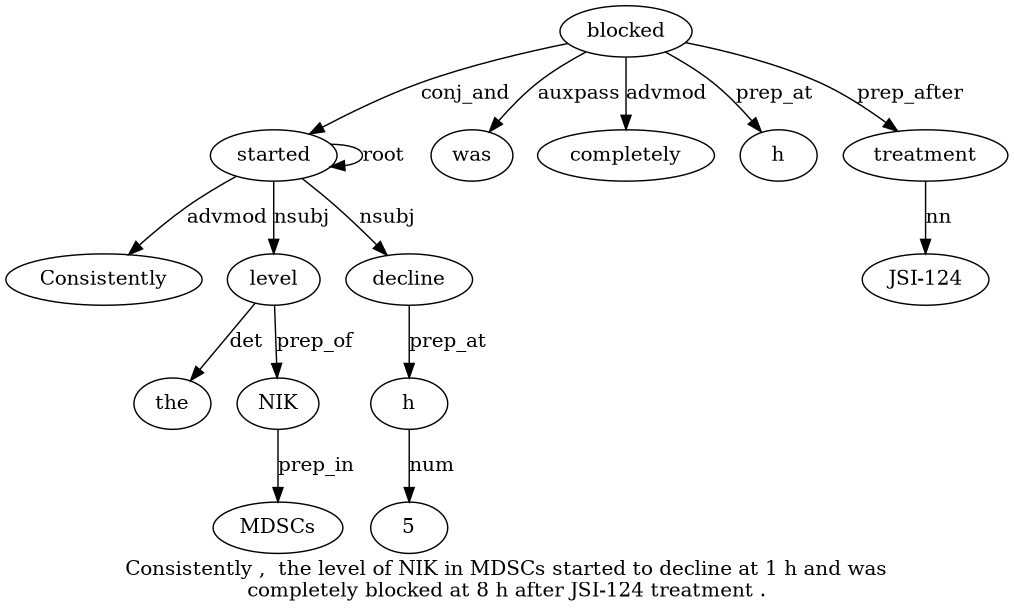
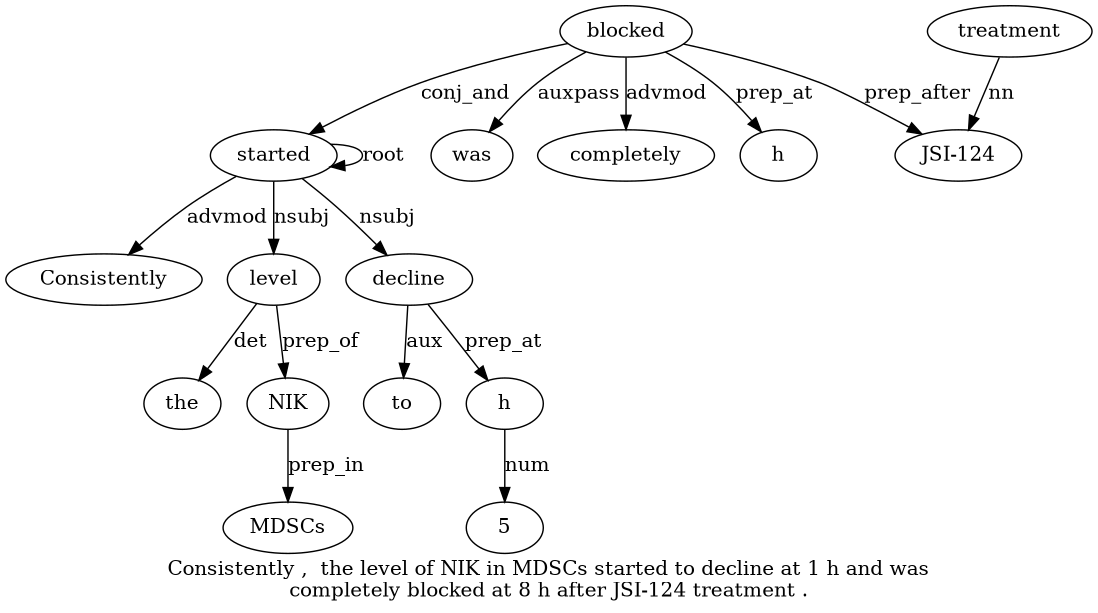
edge "blocked" -> "treatment": now "blocked" -> "JSI-124"
node "to": added
